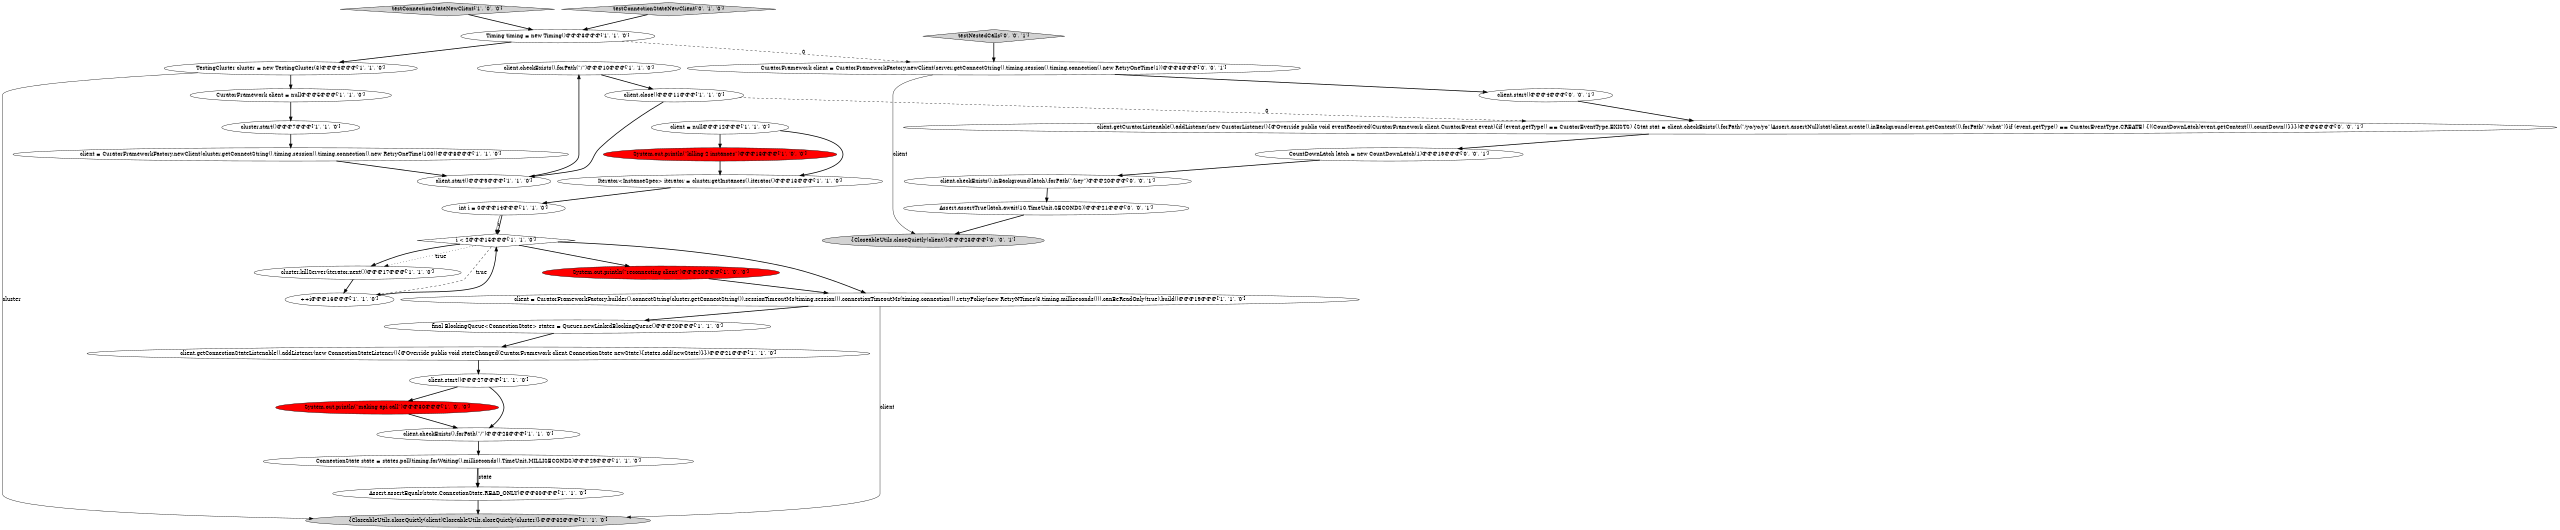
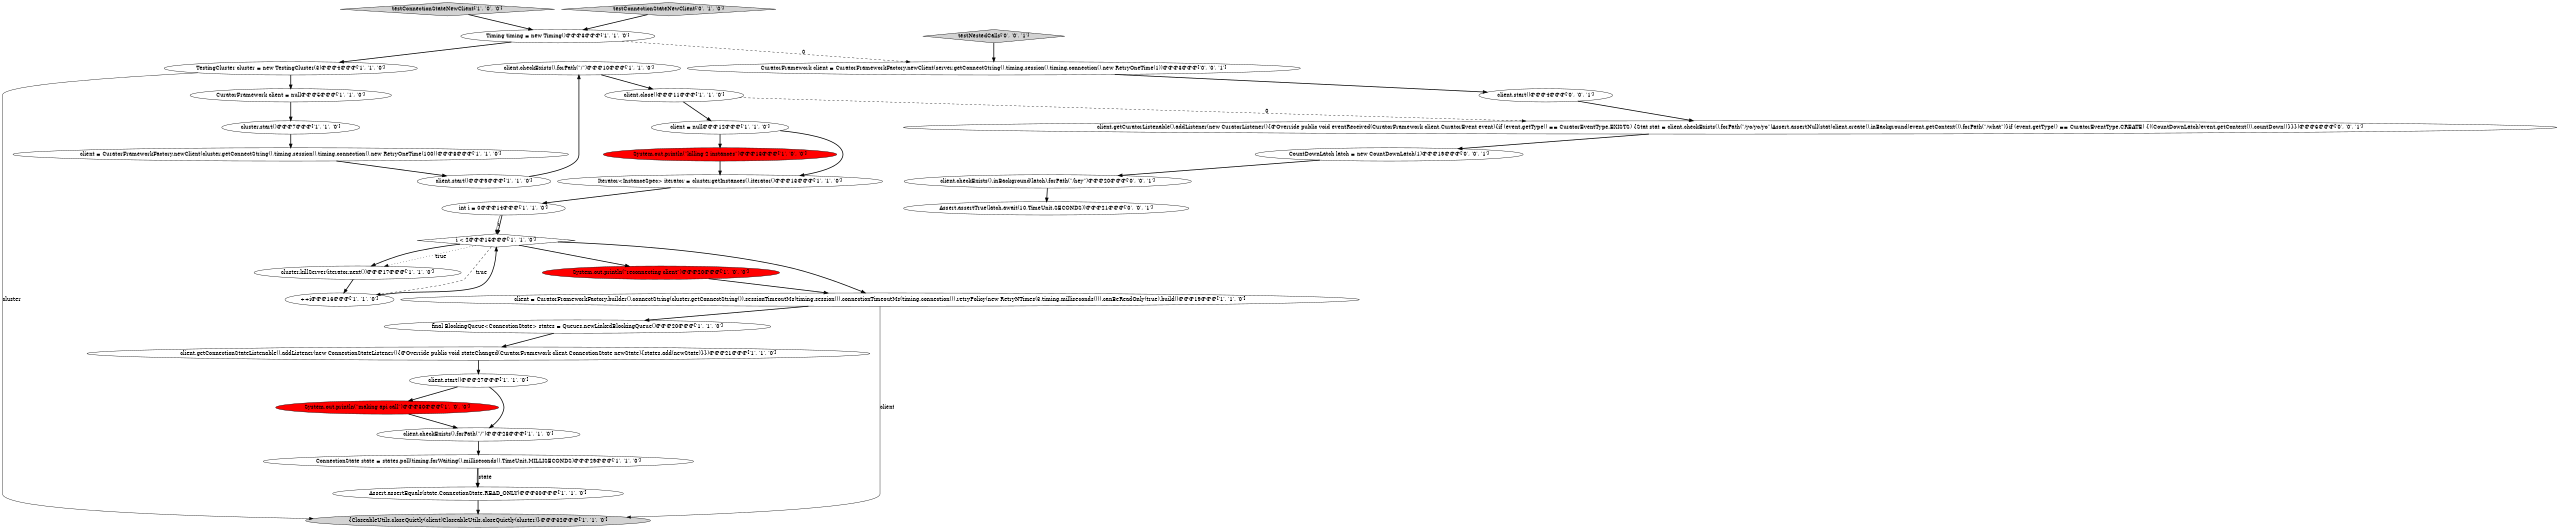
edge "client.close()@@@11@@@['1', '1', '0']" -> "client.start()@@@9@@@['1', '1', '0']": now "client.close()@@@11@@@['1', '1', '0']" -> "client = null@@@12@@@['1', '1', '0']"
node "{CloseableUtils.closeQuietly(client)}@@@23@@@['0', '0', '1']": removed
